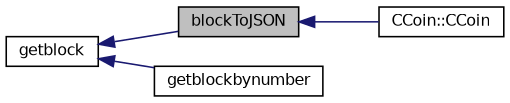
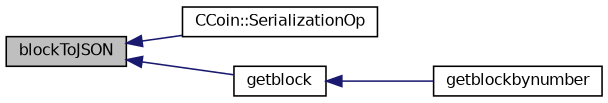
node "CCoin::CCoin": label "CCoin::CCoin" -> "CCoin::SerializationOp"
edge "blockToJSON" -> "getblock": reversed
